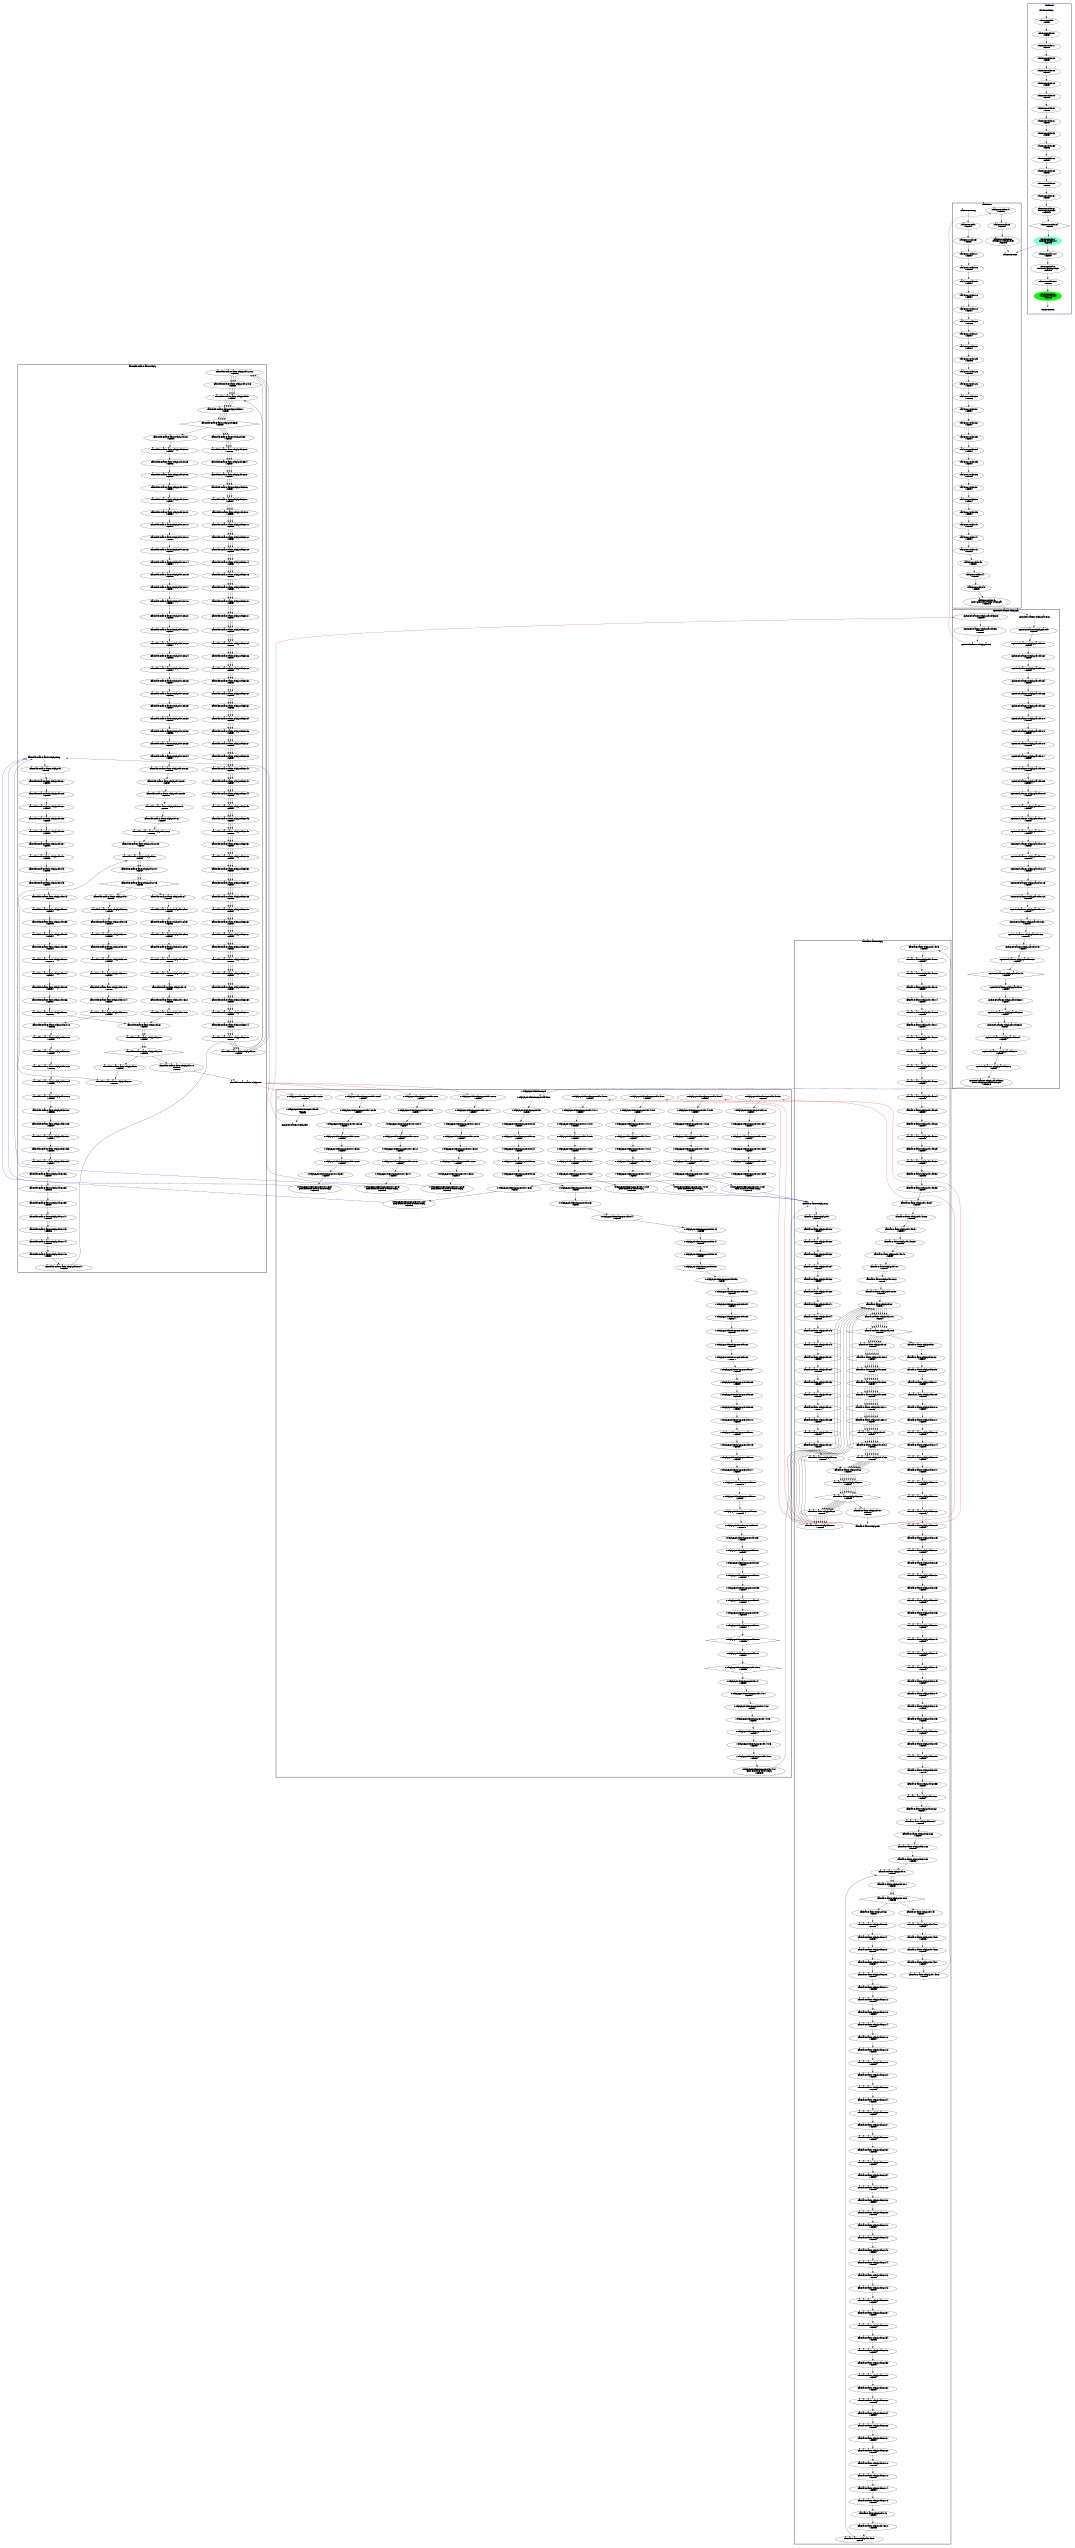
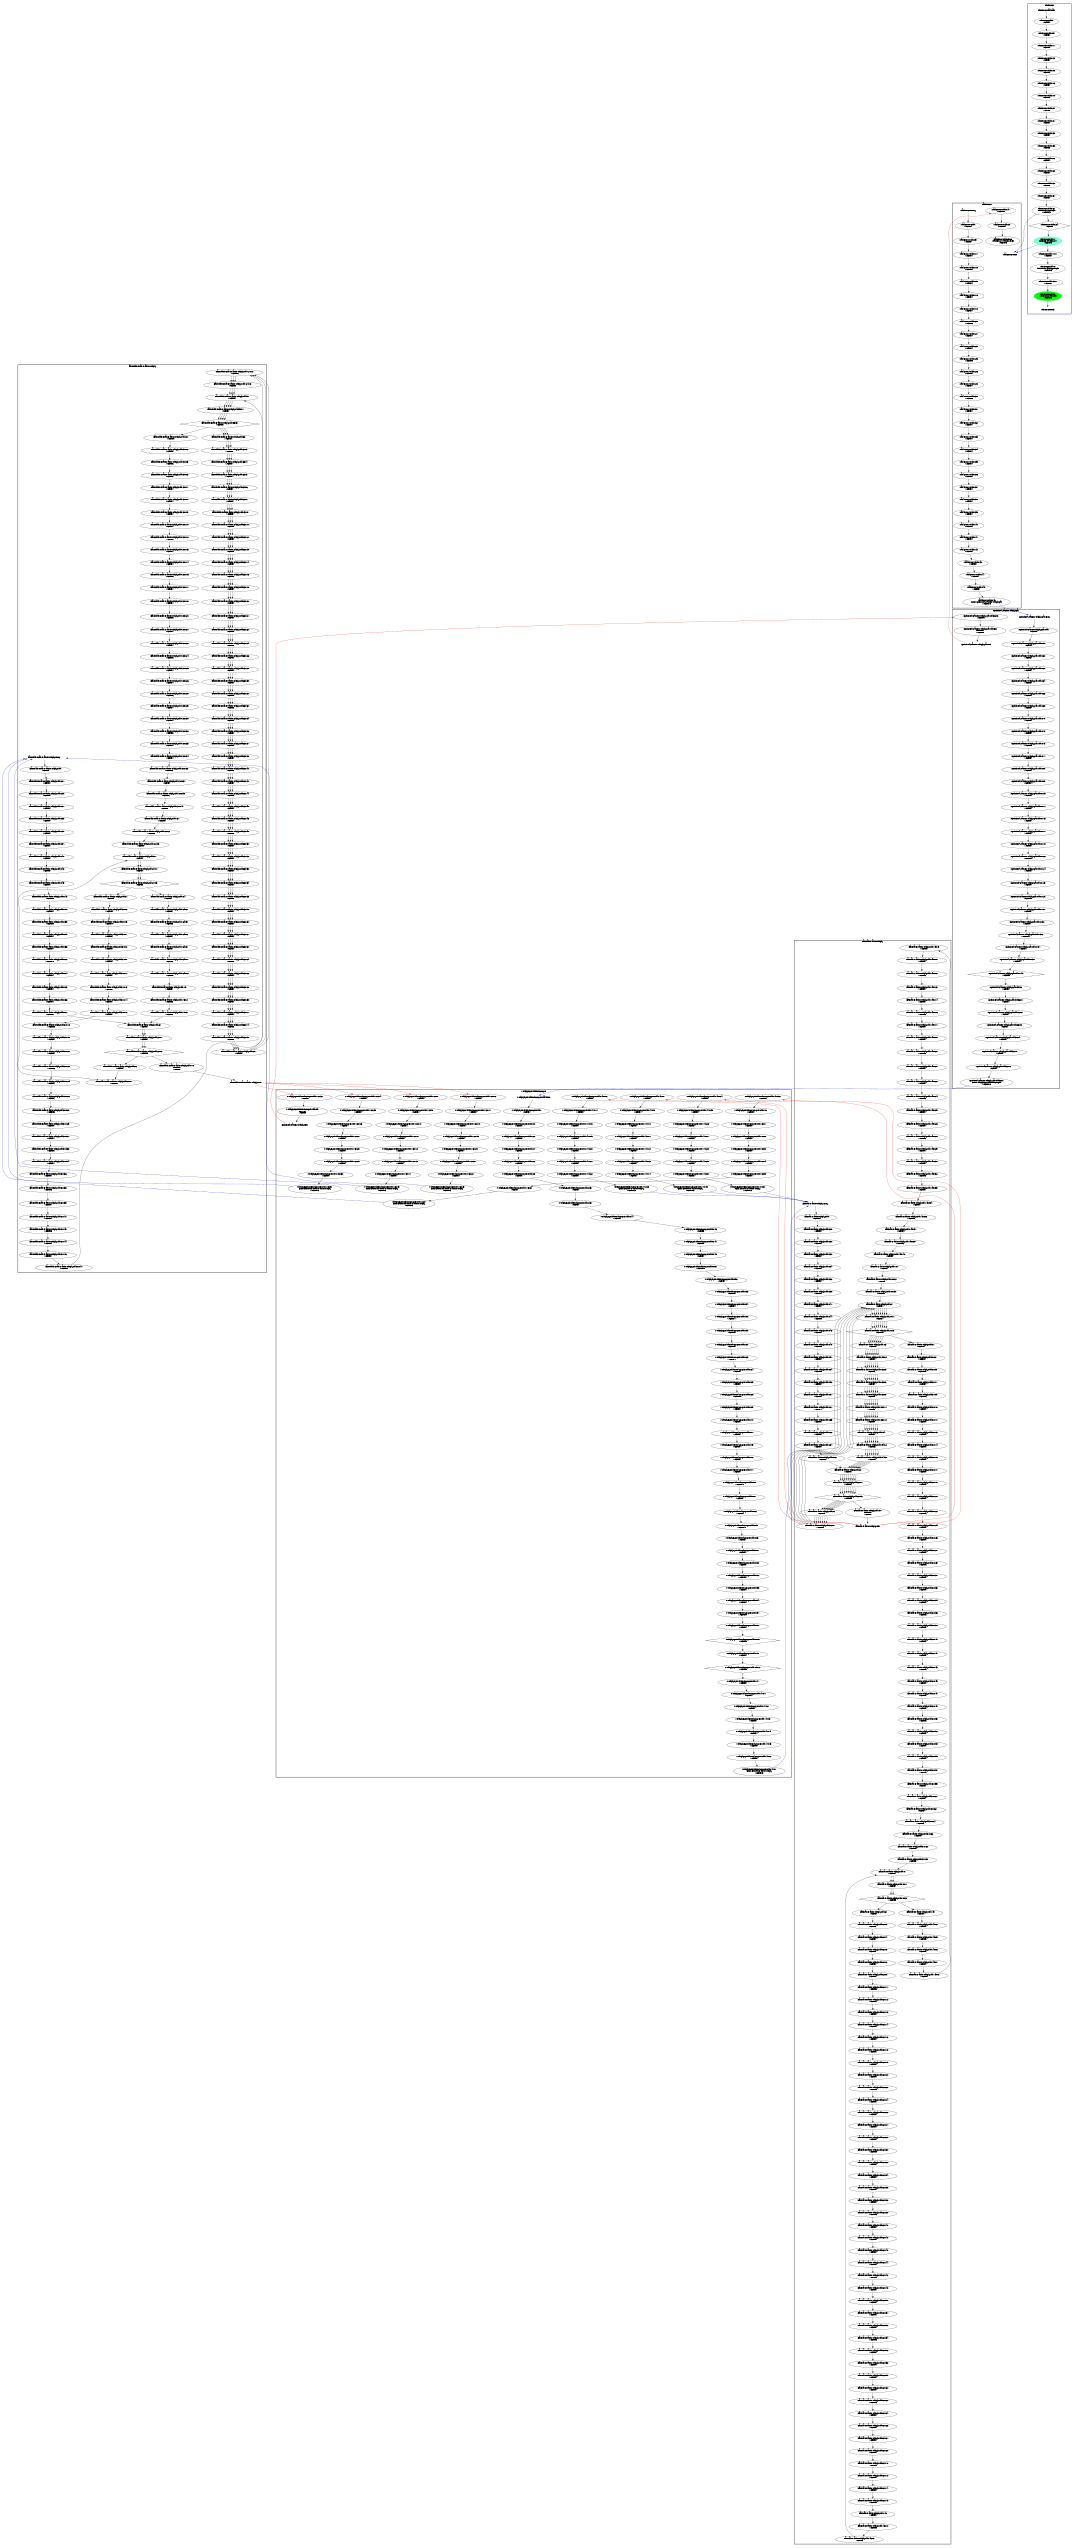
node "_thrFunc0__entry": label "_thrFunc0__entry" -> "_thrFunc0__taskwait"
edge "_taskFunc7___bb29__2 (_taskFunc7_)taskenv_free WCET=13" -> "_taskFunc7__exit": now "_thrFunc0___bb__32 (_thrFunc0_)mysingle WCET=13" -> "_taskFunc7__exit"
